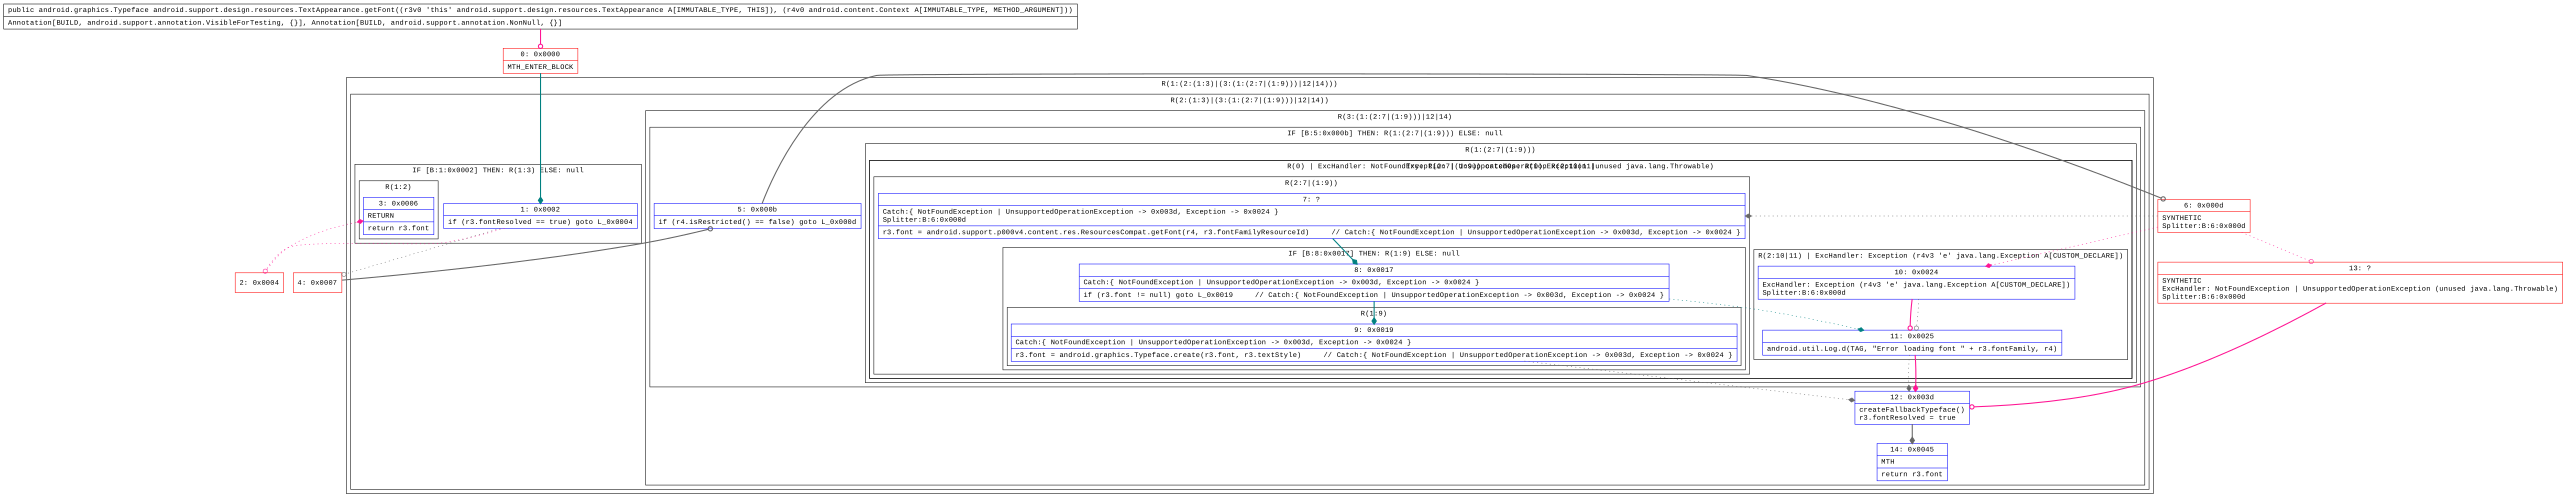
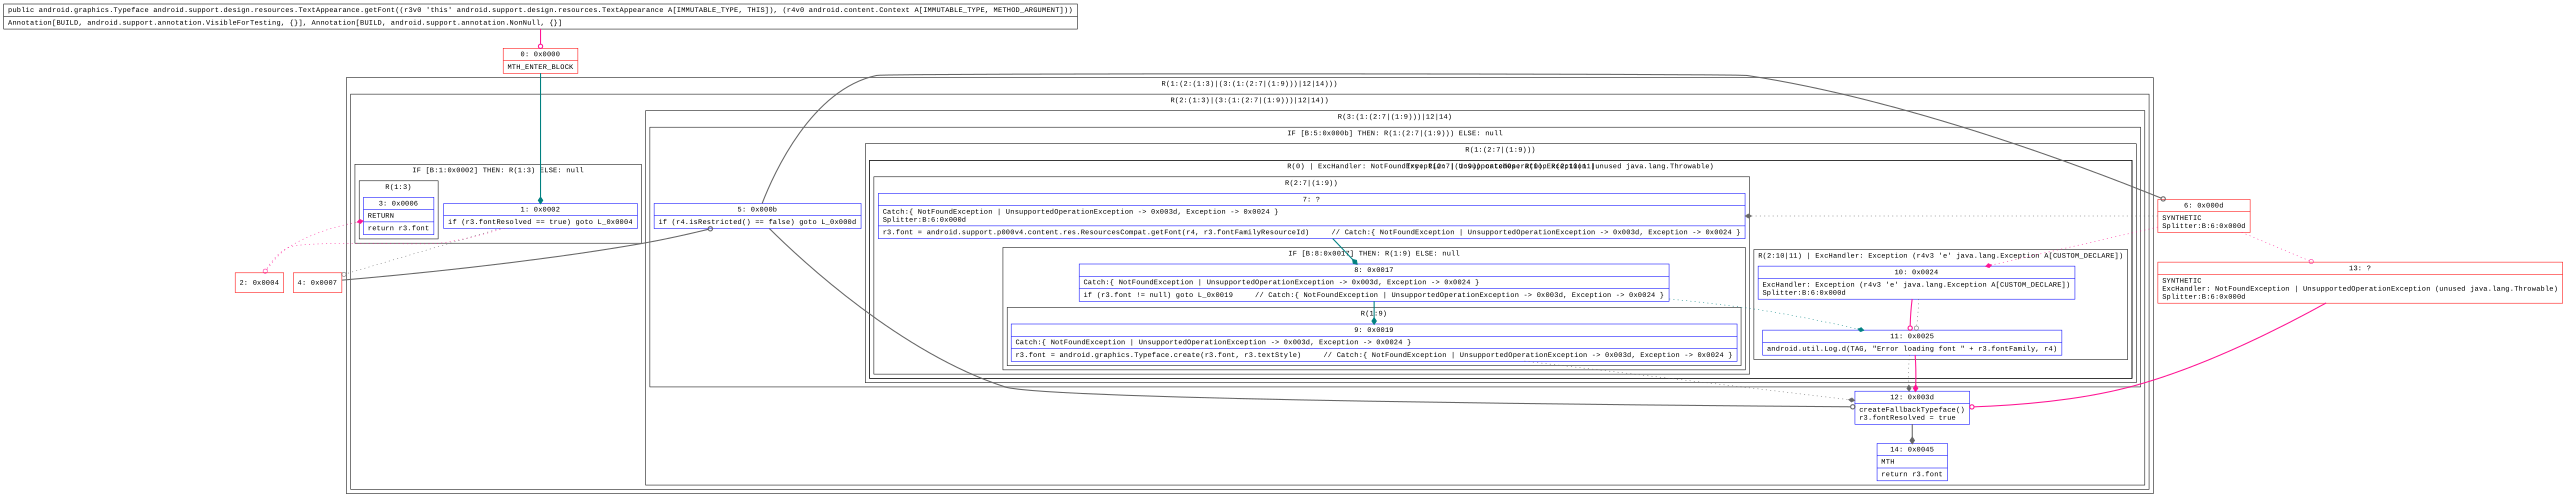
cluster "R(1:2)": label "R(1:2)" -> "R(1:3)"
edge "5: 0x000b" -> "12: 0x003d": added
